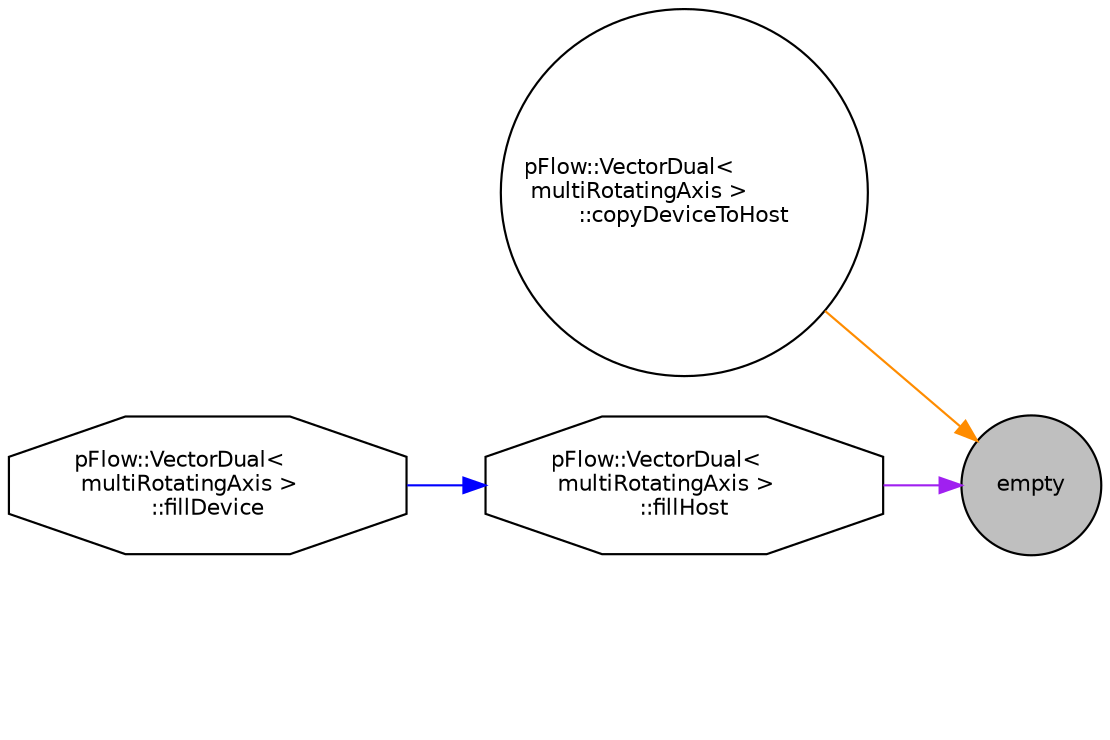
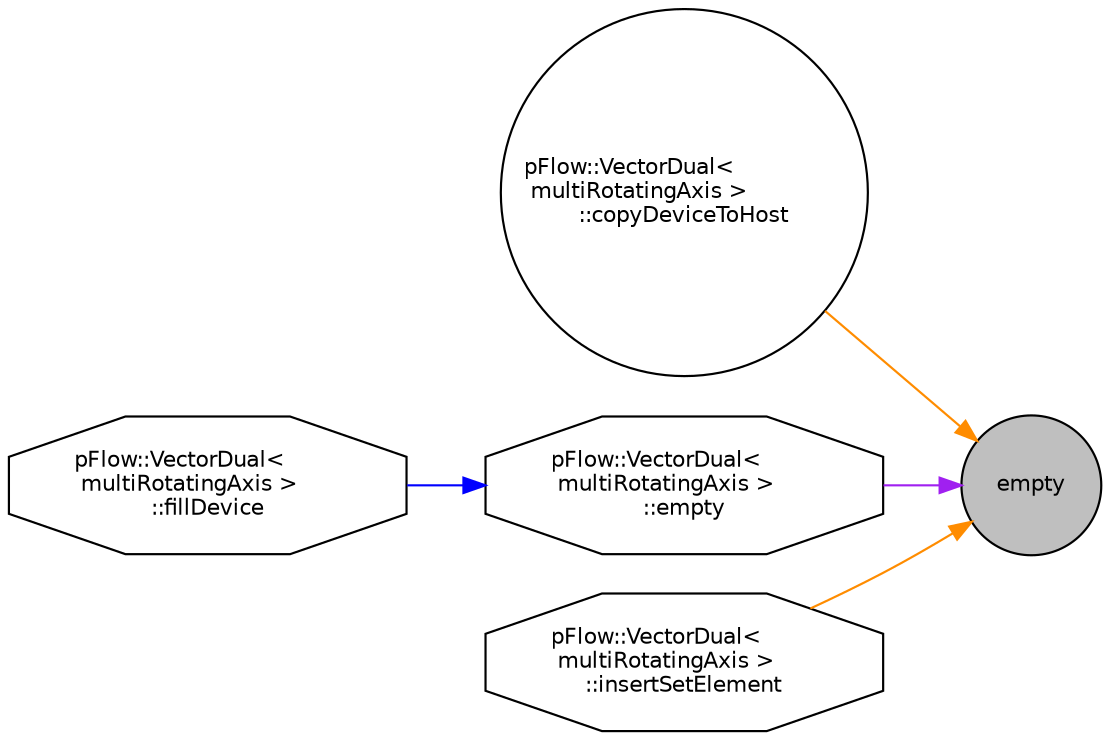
node "pFlow::VectorDual< multiRotatingAxis > ::fillHost": label "pFlow::VectorDual< multiRotatingAxis > ::fillHost" -> "pFlow::VectorDual< multiRotatingAxis > ::empty"
node "pFlow::VectorDual< multiRotatingAxis > ::insertSetElement": added
